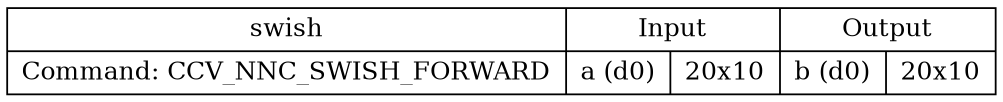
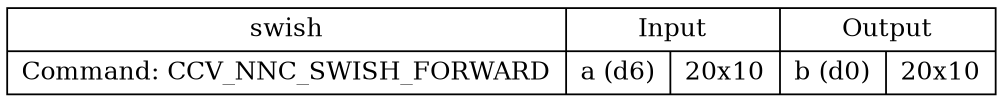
node "swish": text "a (d0)" -> "a (d6)"
